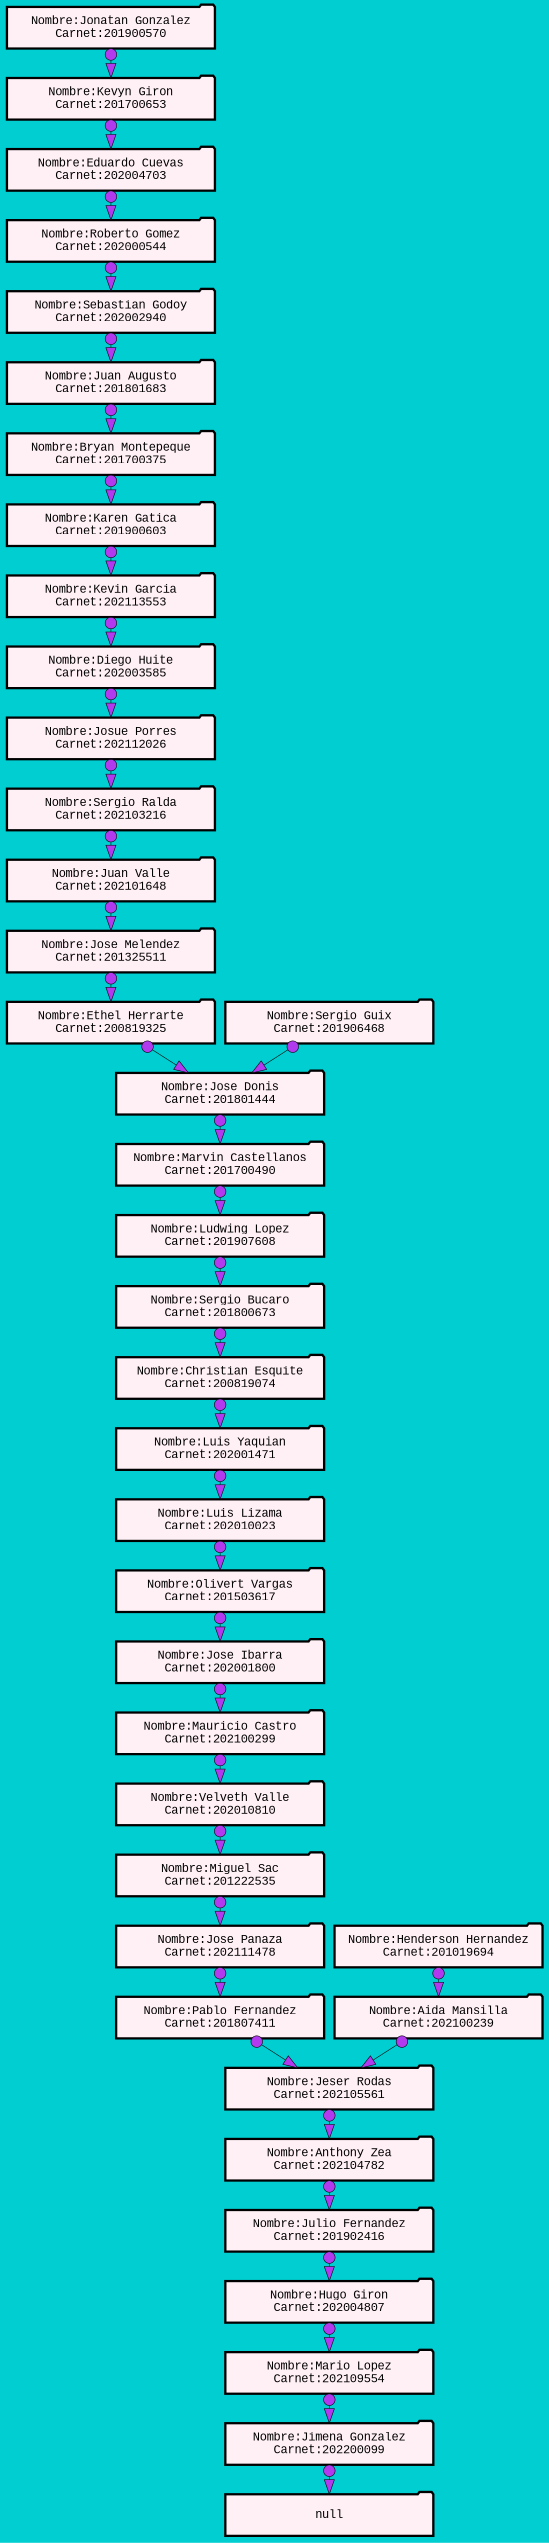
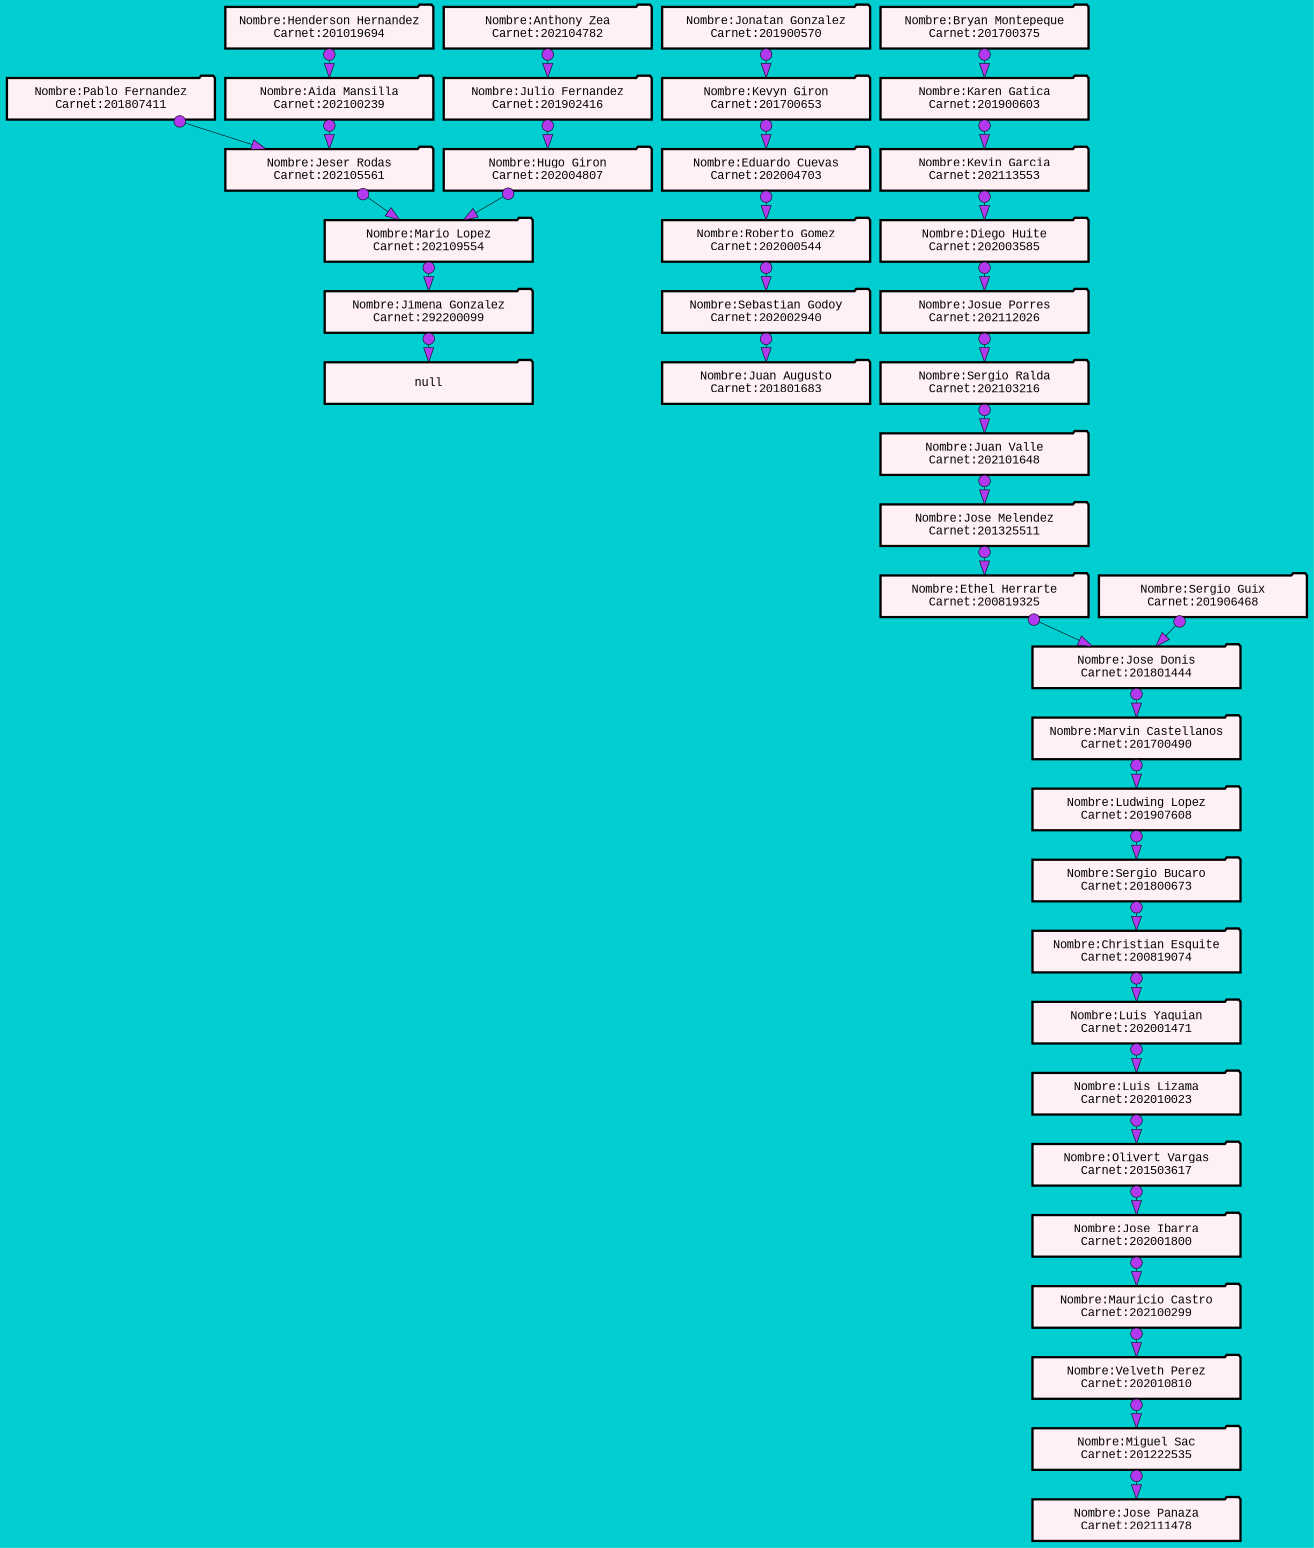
edge "Nombre:Juan Augusto Carnet:201801683" -- "Nombre:Bryan Montepeque Carnet:201700375": removed
node "Nombre:Velveth Valle Carnet:202010810": label "Nombre:Velveth Valle Carnet:202010810" -> "Nombre:Velveth Perez Carnet:202010810"
edge "Nombre:Jose Panaza Carnet:202111478" -- "Nombre:Pablo Fernandez Carnet:201807411": removed
edge "Nombre:Jeser Rodas Carnet:202105561" -- "Nombre:Anthony Zea Carnet:202104782": now "Nombre:Jeser Rodas Carnet:202105561" -- "Nombre:Mario Lopez Carnet:202109554"
node "Nombre:Jimena Gonzalez Carnet:202200099": label "Nombre:Jimena Gonzalez Carnet:202200099" -> "Nombre:Jimena Gonzalez Carnet:292200099"
